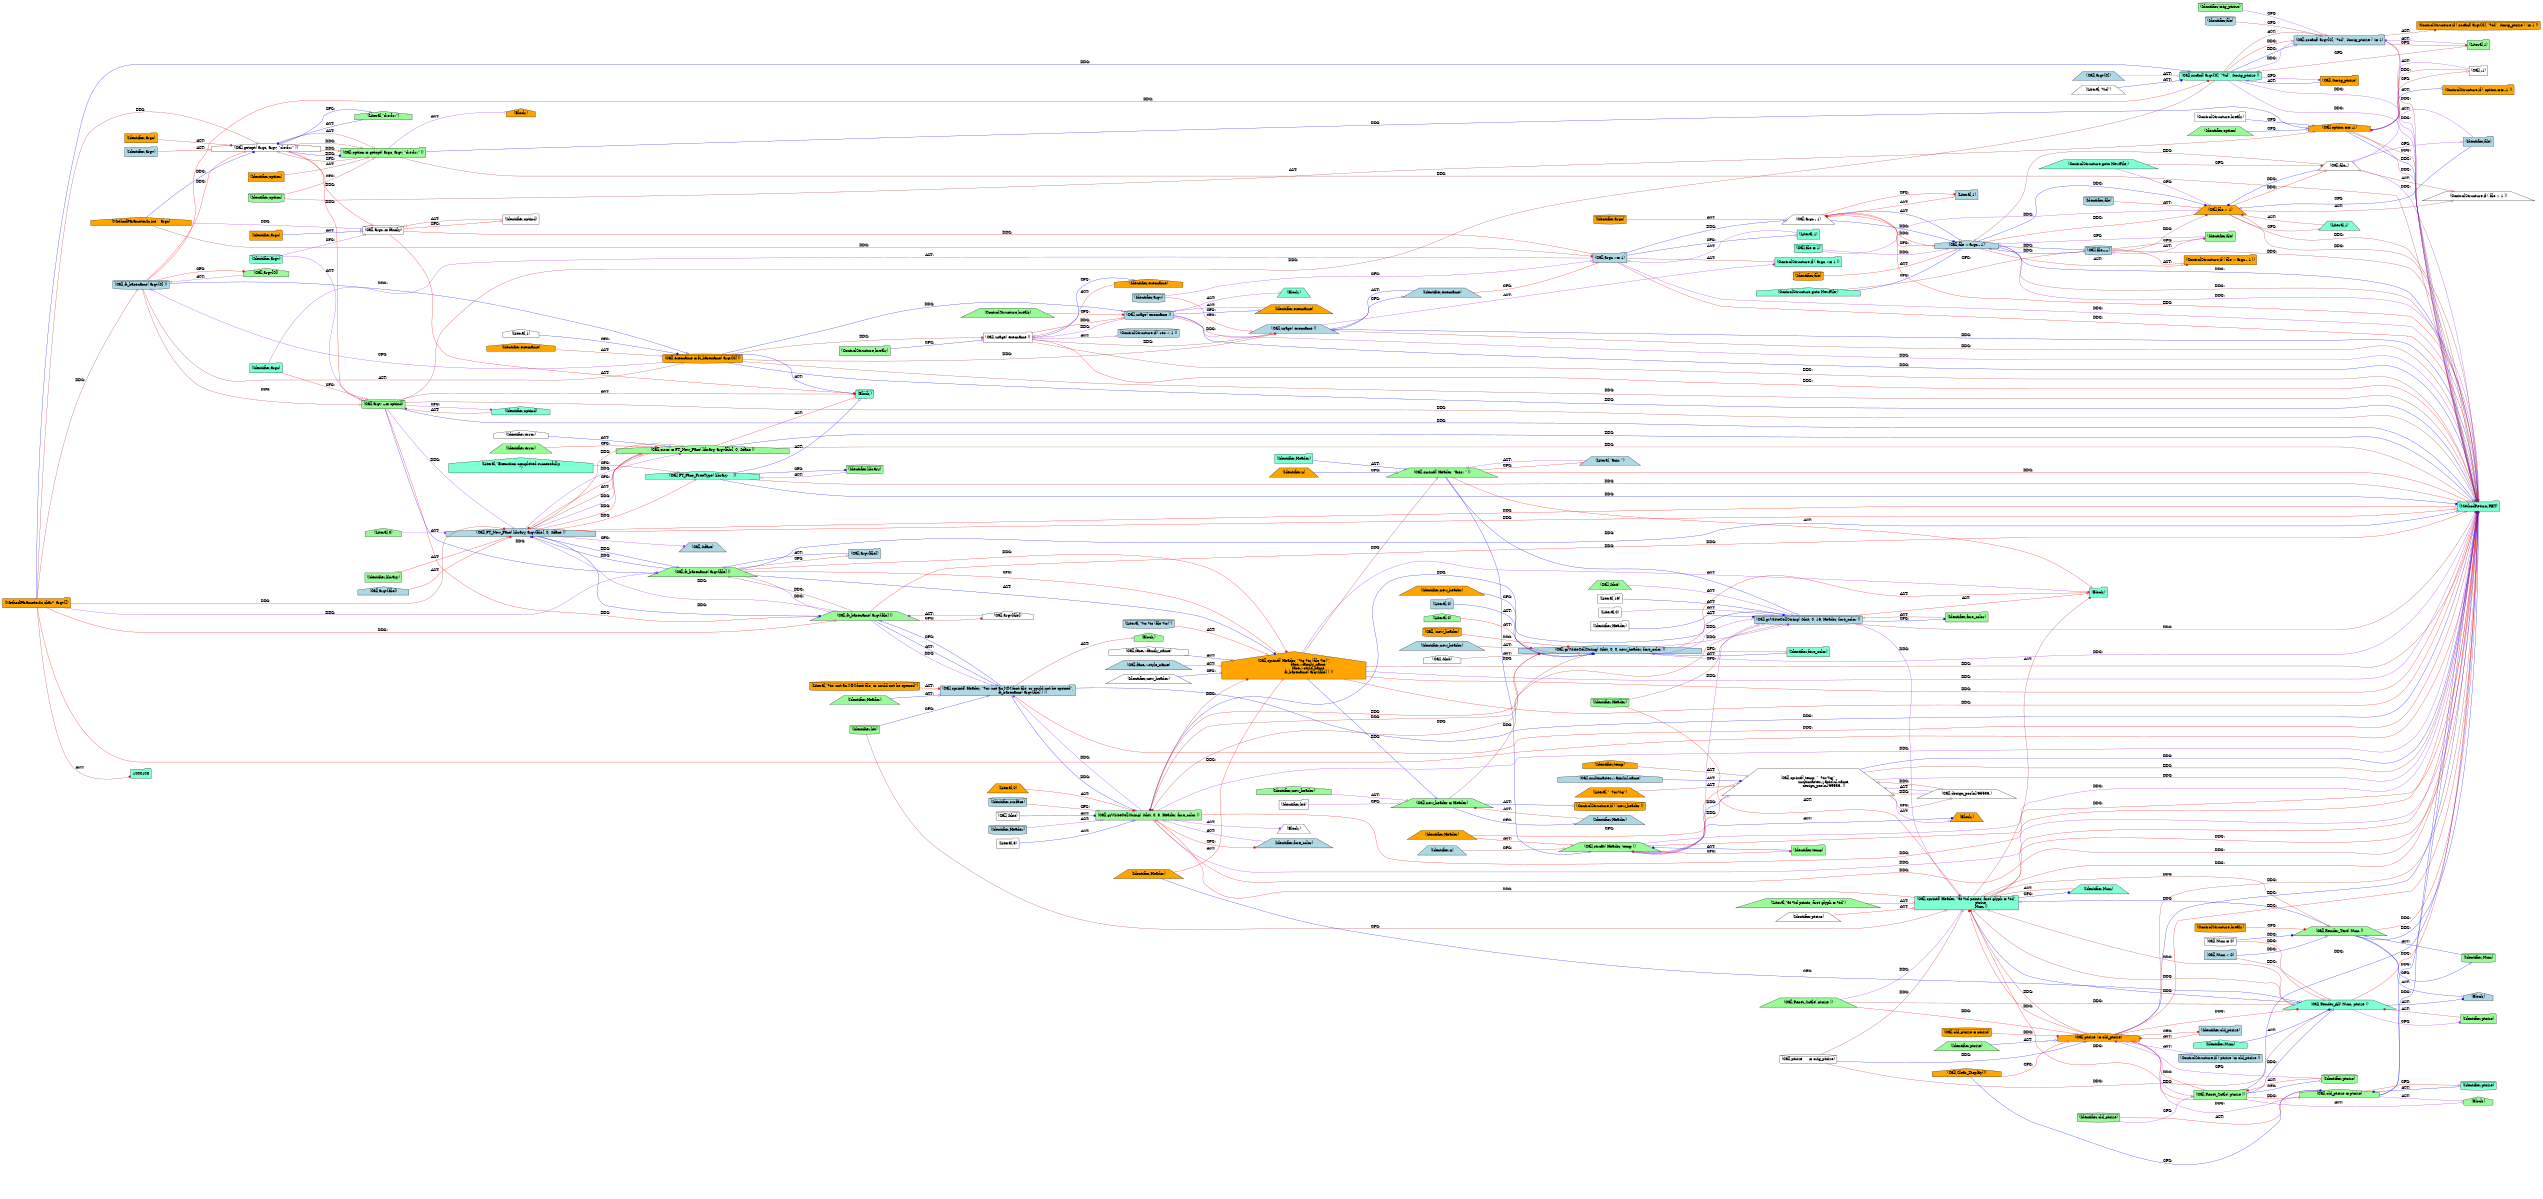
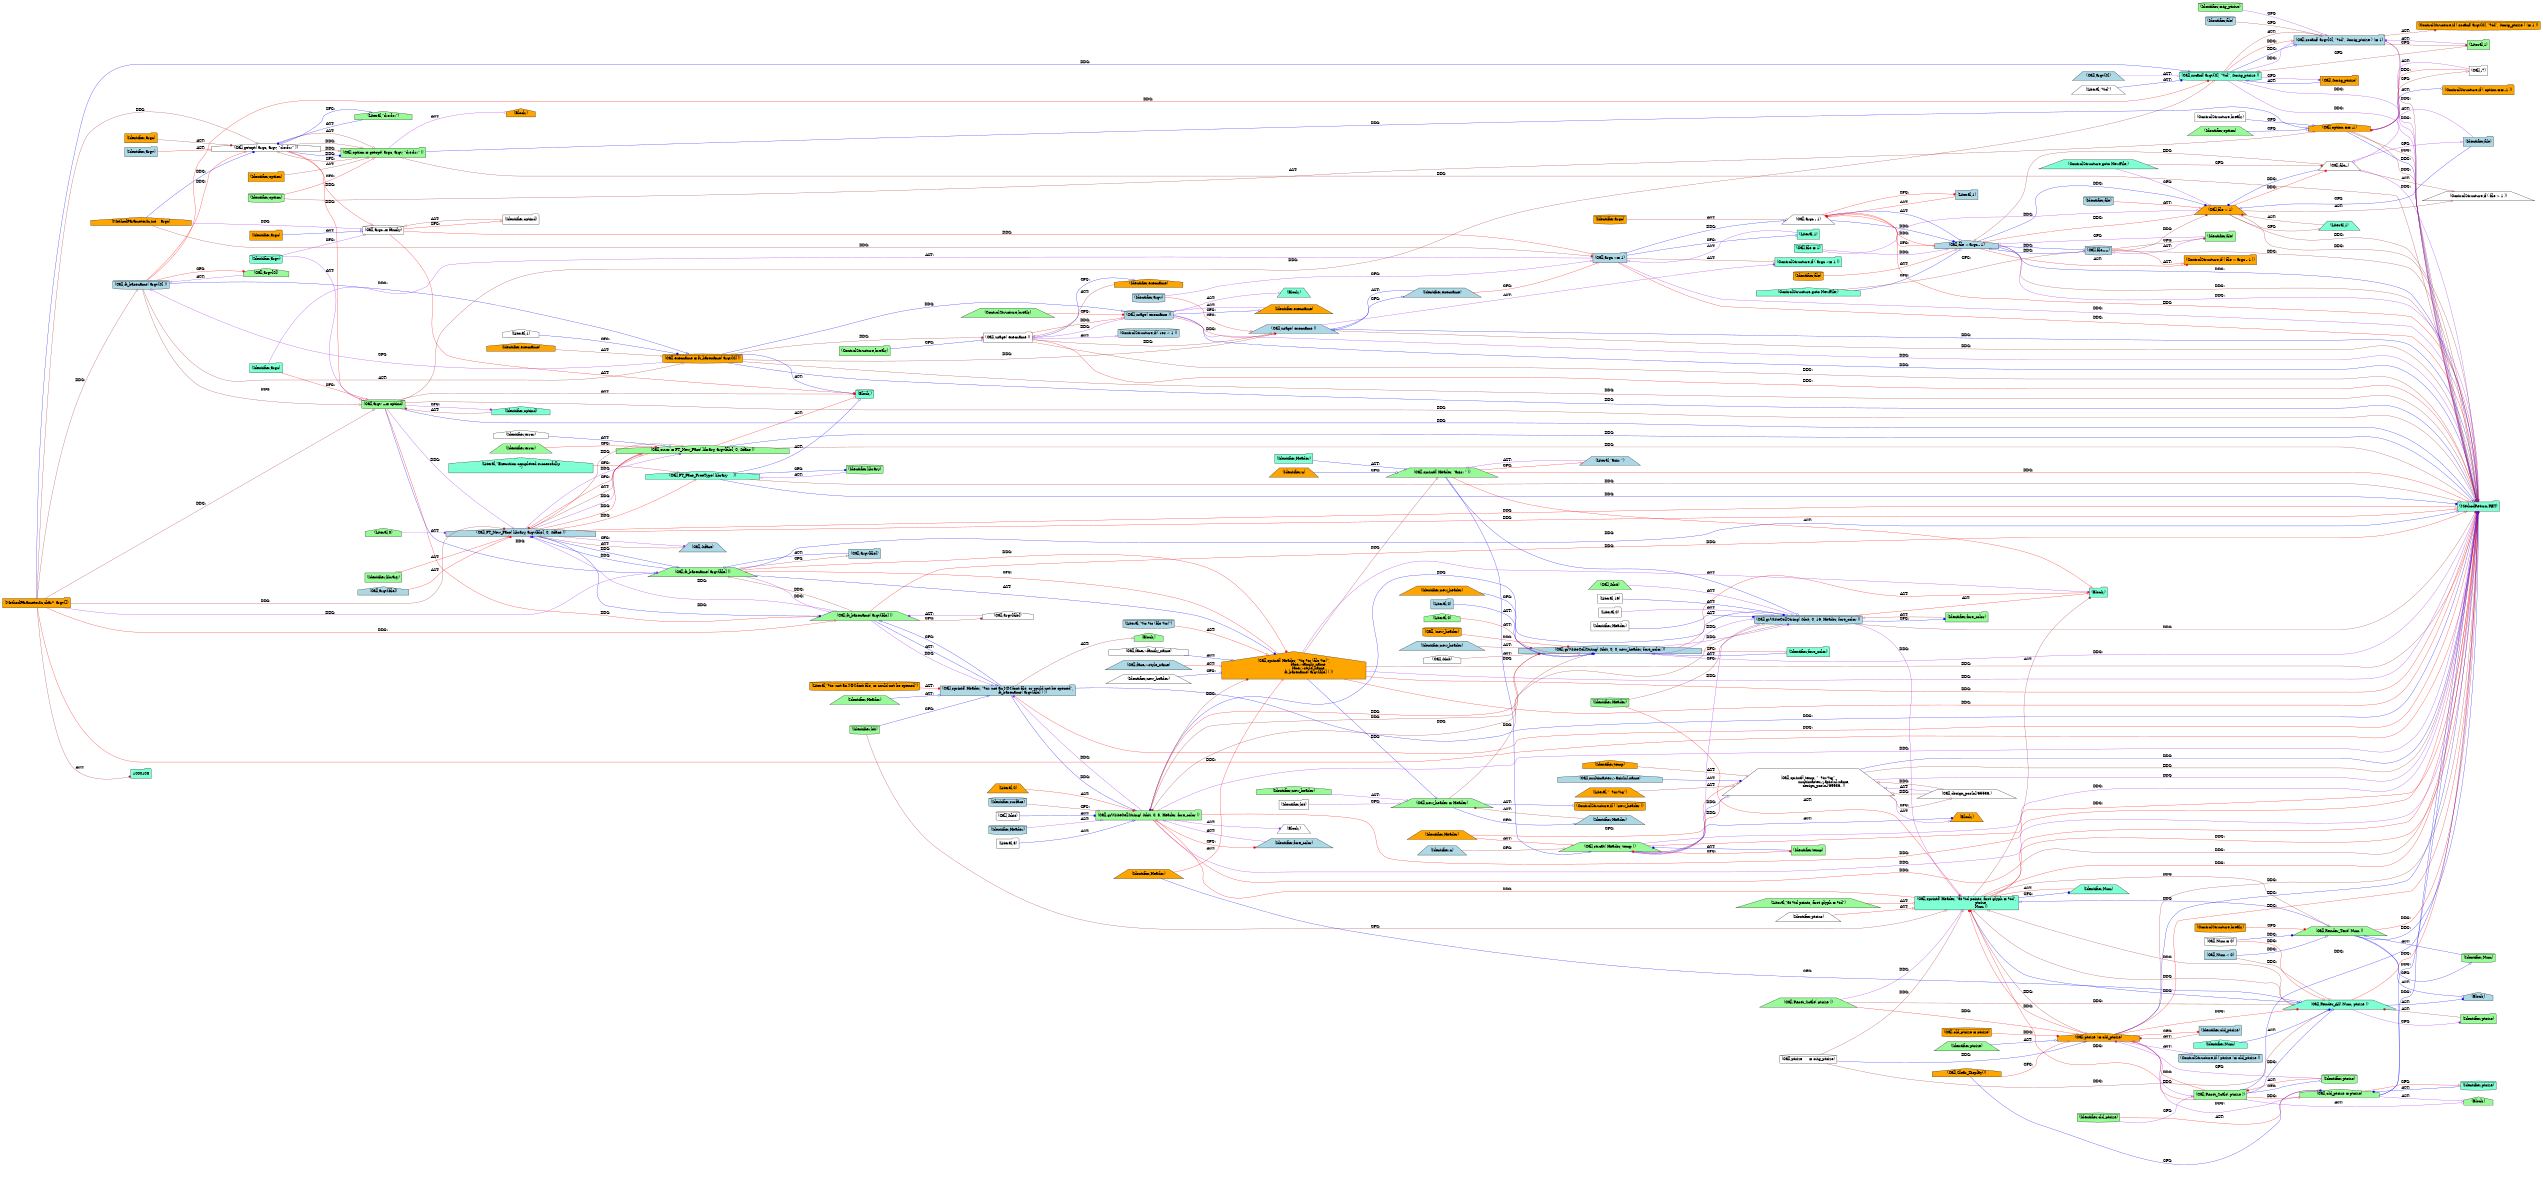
node "(Call,-1)": label "(Call,-1)" -> "(Call,-7)"
edge "(Call,file > 1)" -> "(Call,file--)": arrowhead odot -> dot
edge "(MethodParameterIn,char*  argv[])" -> "(Call,argv += optind)": added, label "DDG:"
edge "(Call,&face)" -> "(Call,FT_New_Face( library, argv[file], 0, &face ))": added, label "AST:"
